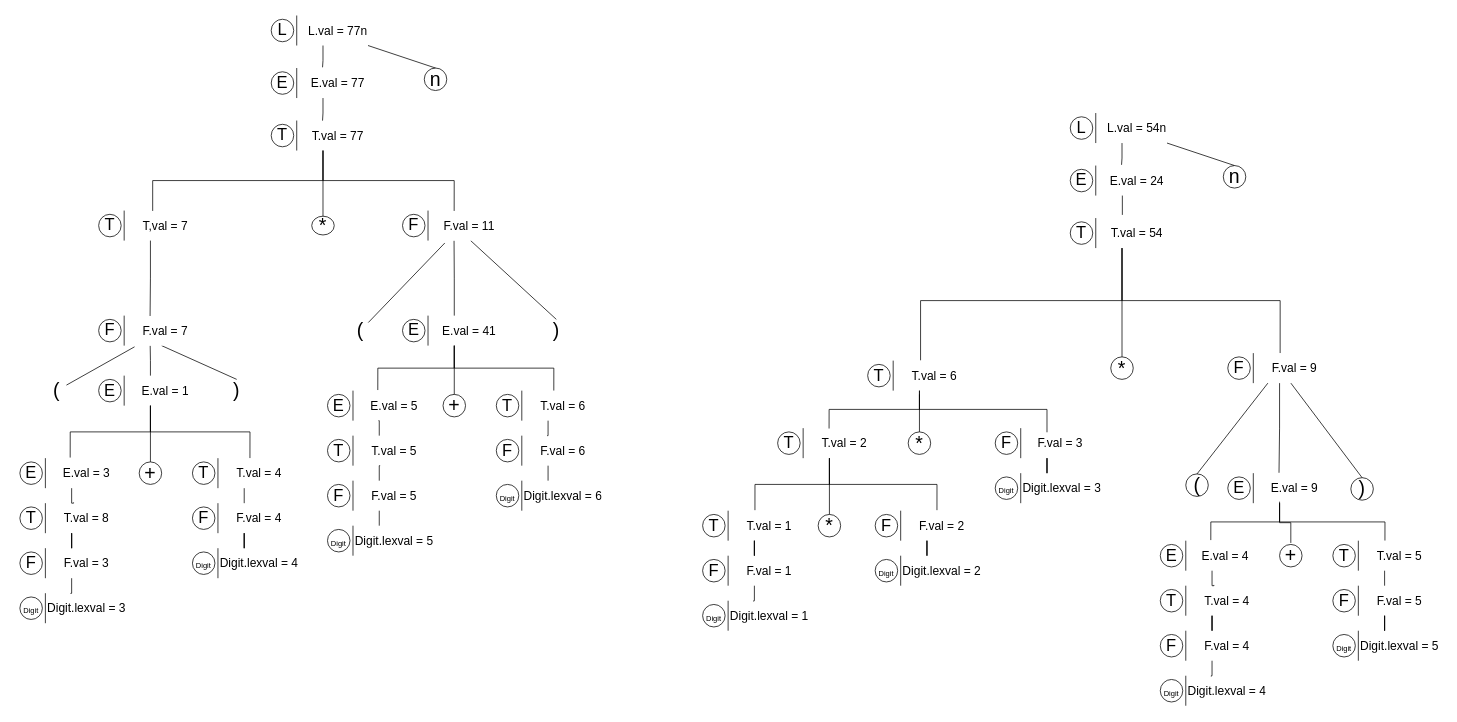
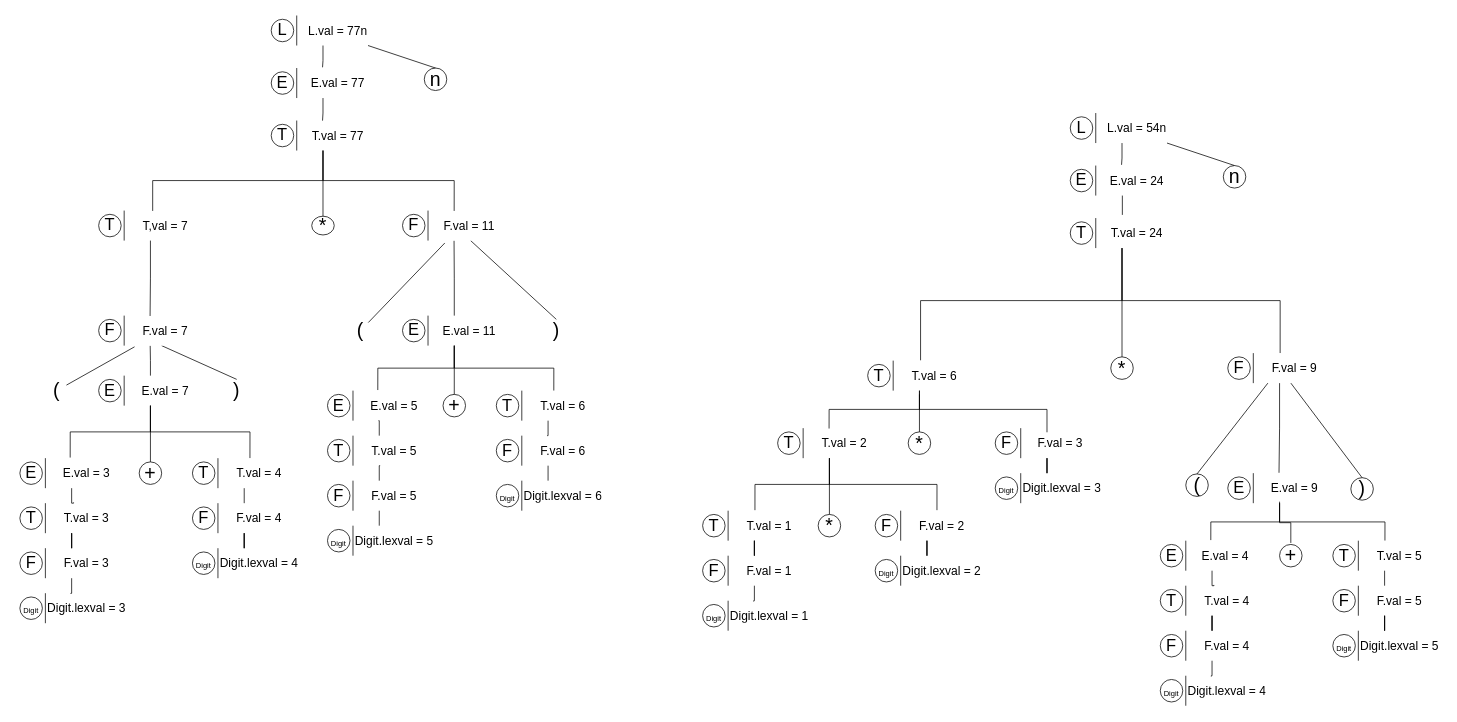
node "T.val = 54": label "T.val = 54" -> "T.val = 24"
node "E.val = 41": label "E.val = 41" -> "E.val = 11"
node "E.val = 1": label "E.val = 1" -> "E.val = 7"
node "T.val = 8": label "T.val = 8" -> "T.val = 3"
